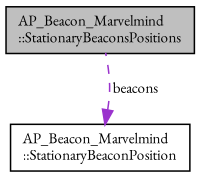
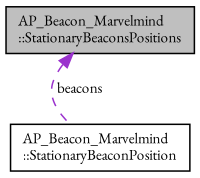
edge "AP_Beacon_Marvelmind ::StationaryBeaconsPositions" -> "AP_Beacon_Marvelmind ::StationaryBeaconPosition": reversed
